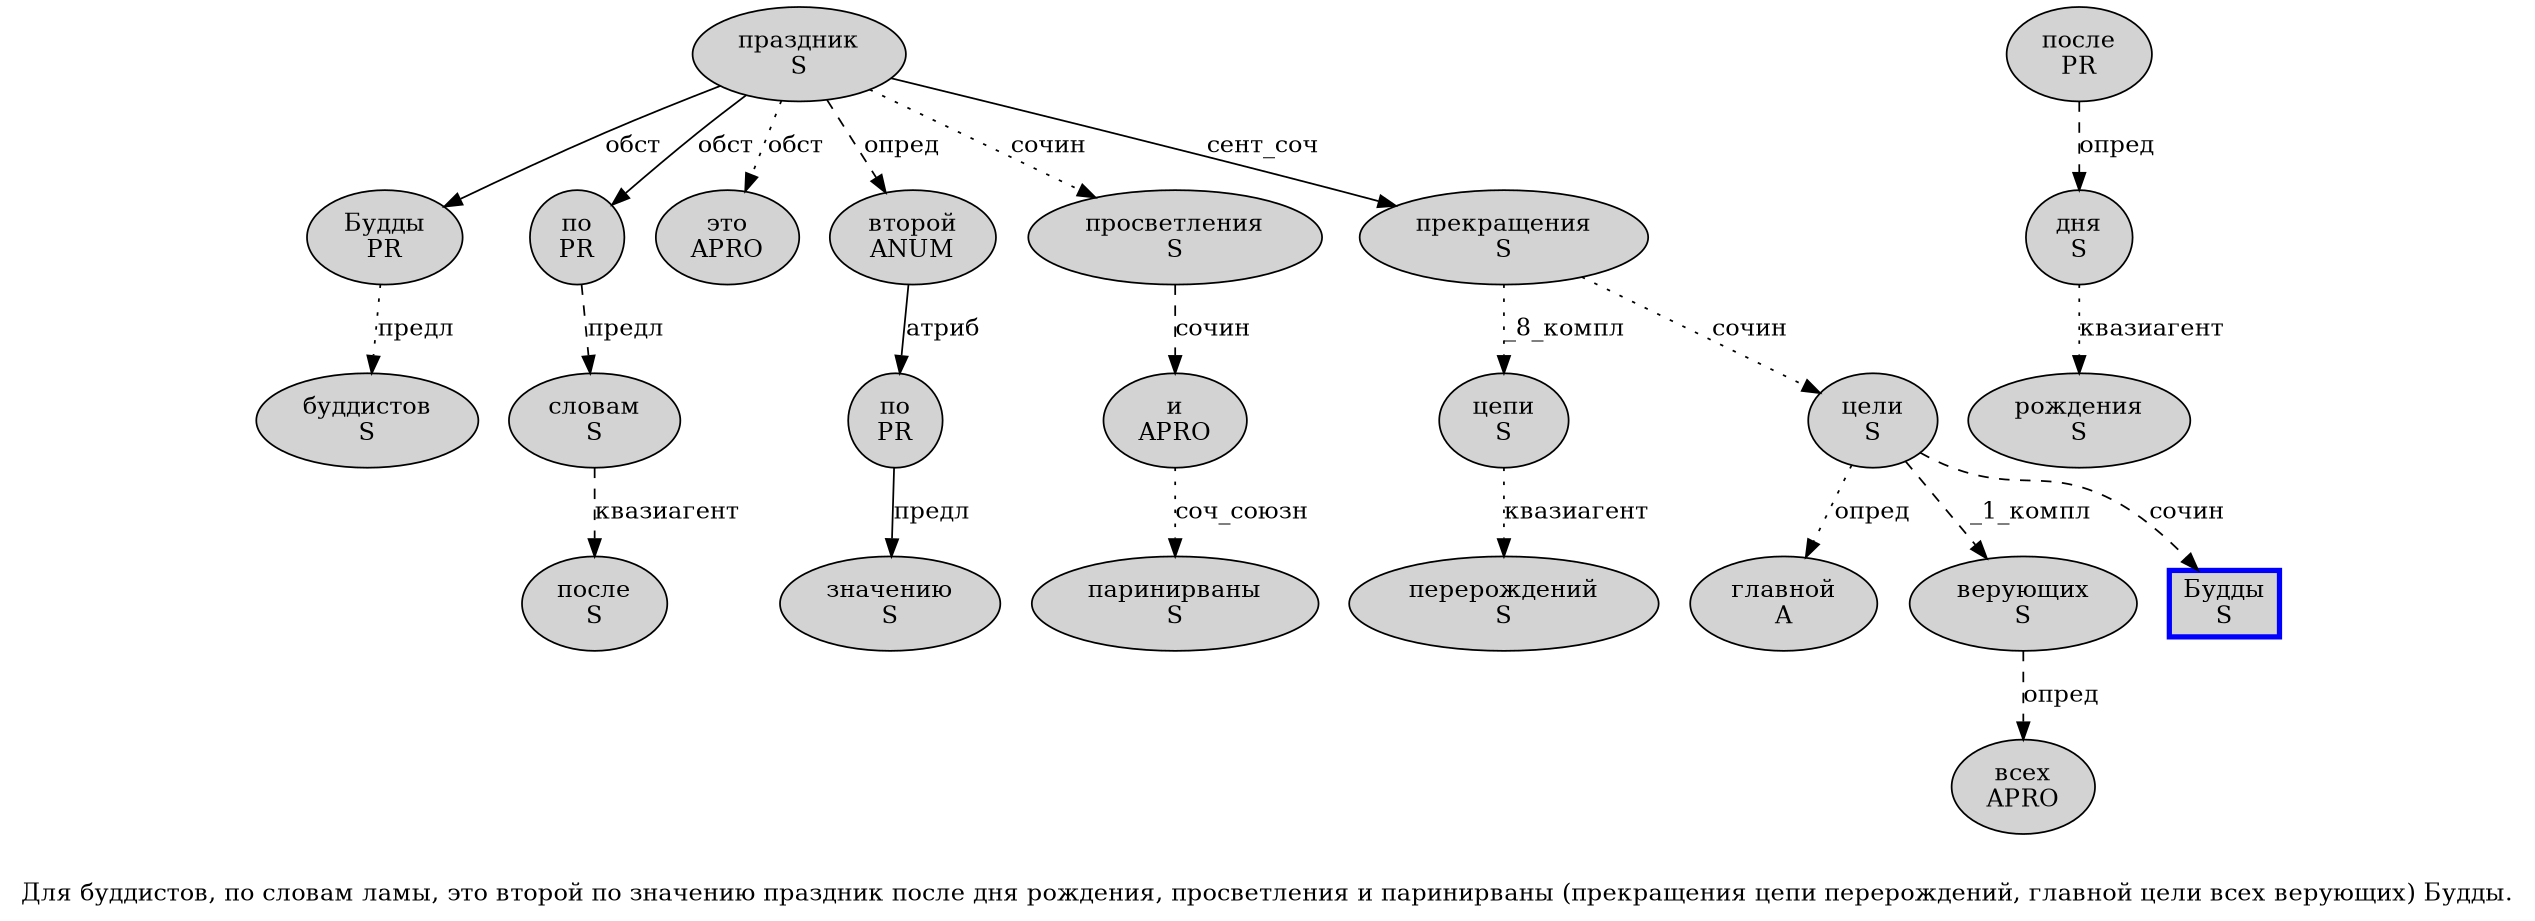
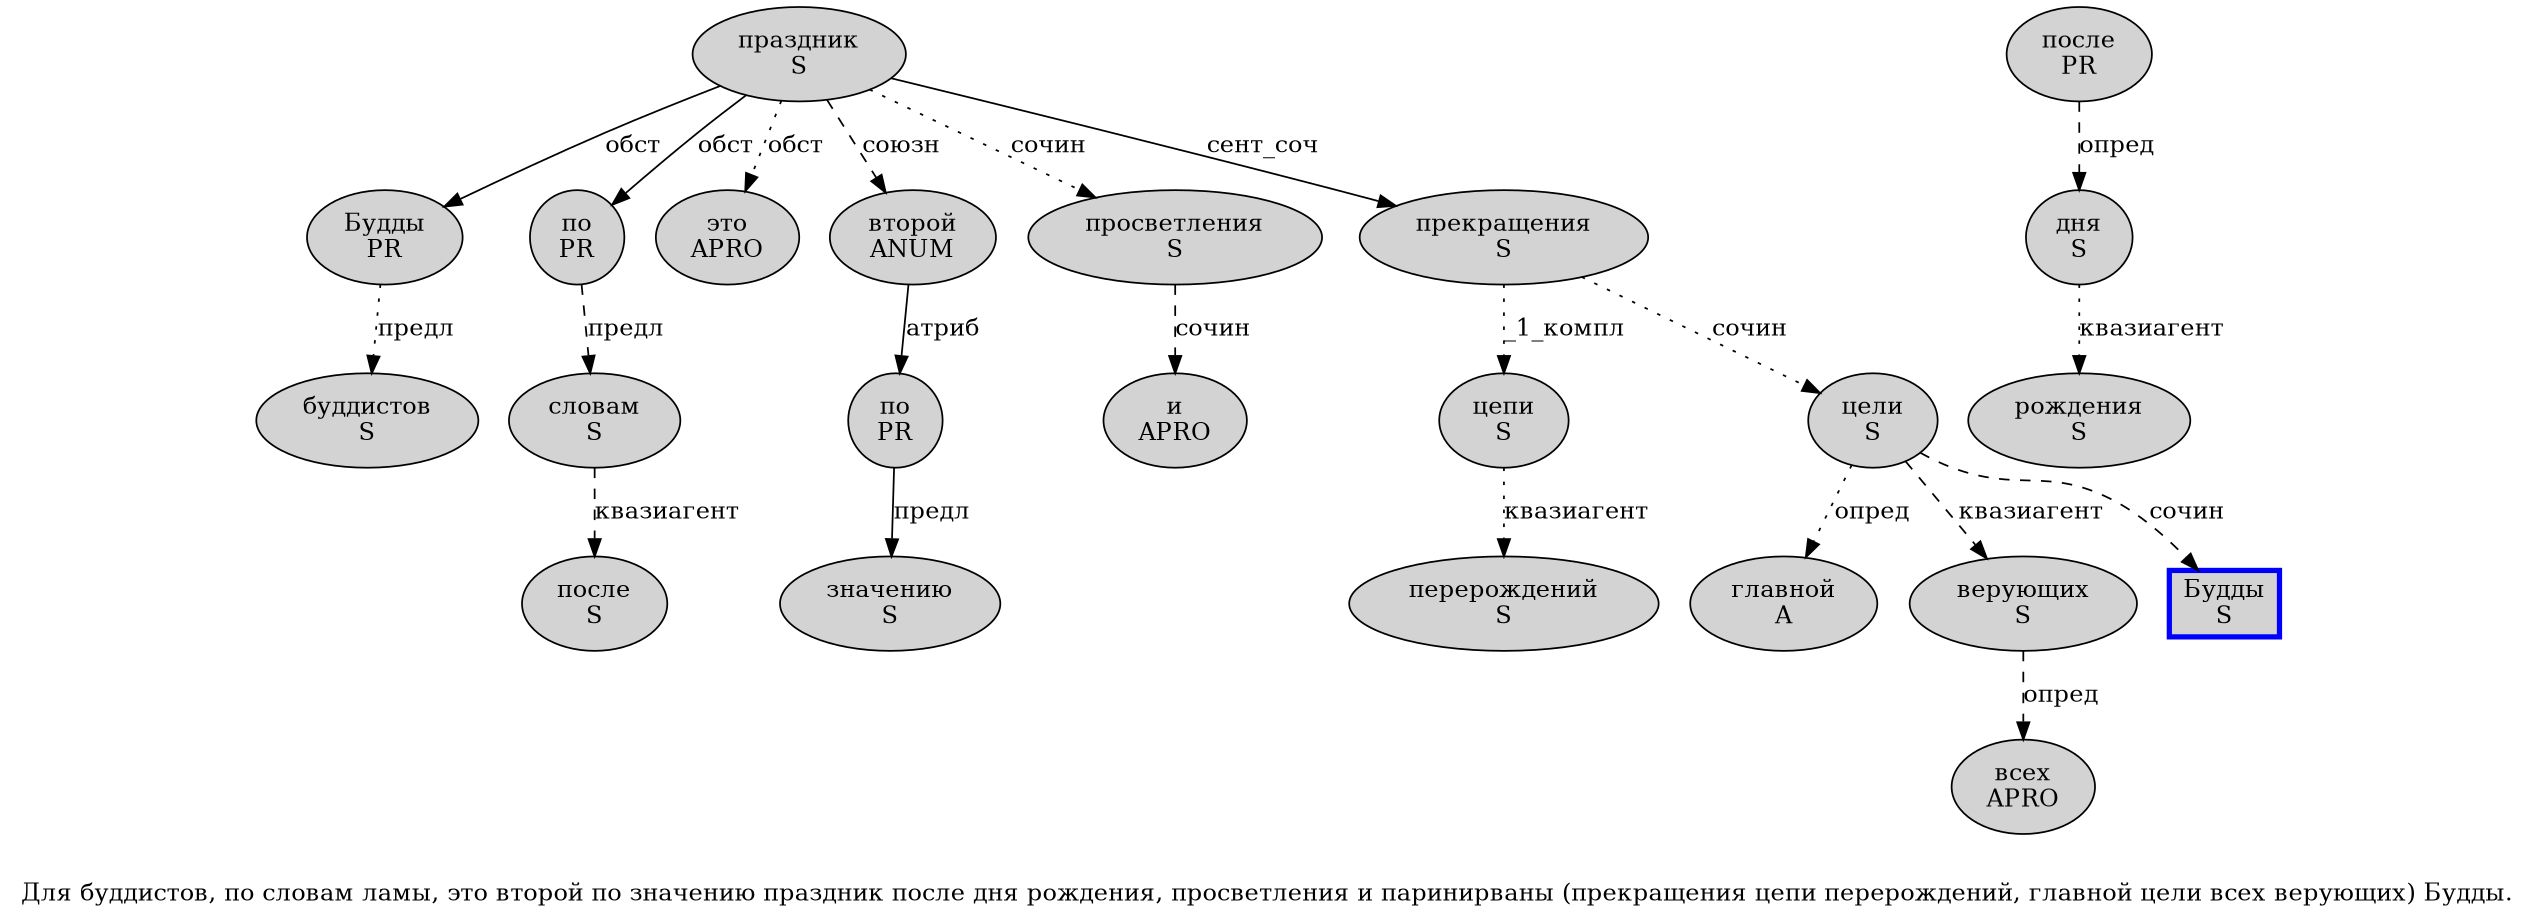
edge "праздник S" -> "второй ANUM": label "опред" -> "союзн"
edge "прекращения S" -> "цепи S": label "_8_компл" -> "_1_компл"
edge "цели S" -> "верующих S": label "_1_компл" -> "квазиагент"
node "паринирваны S": removed
